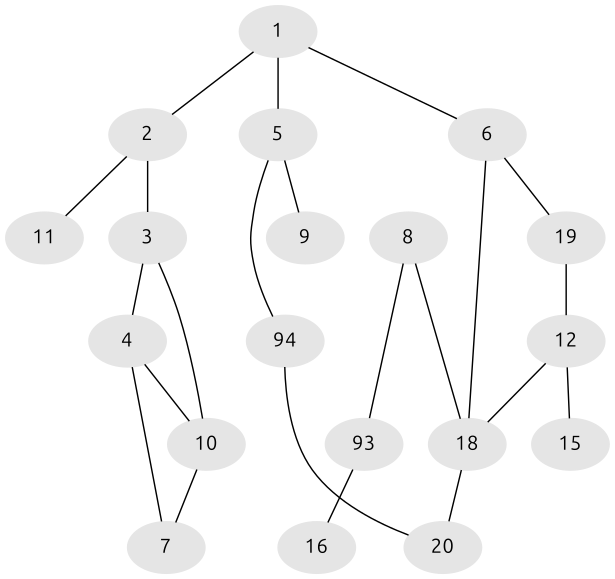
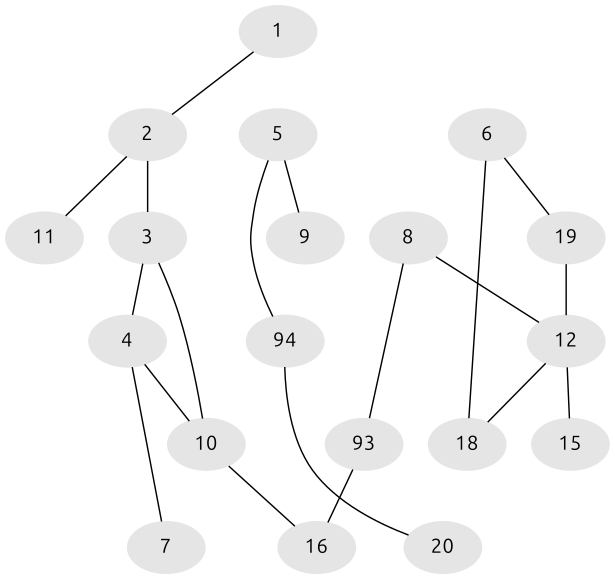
edge "1" -- "5": removed
edge "1" -- "6": removed
edge "8" -- "18": now "8" -- "12"
edge "10" -- "7": now "10" -- "16"
edge "18" -- "20": removed
